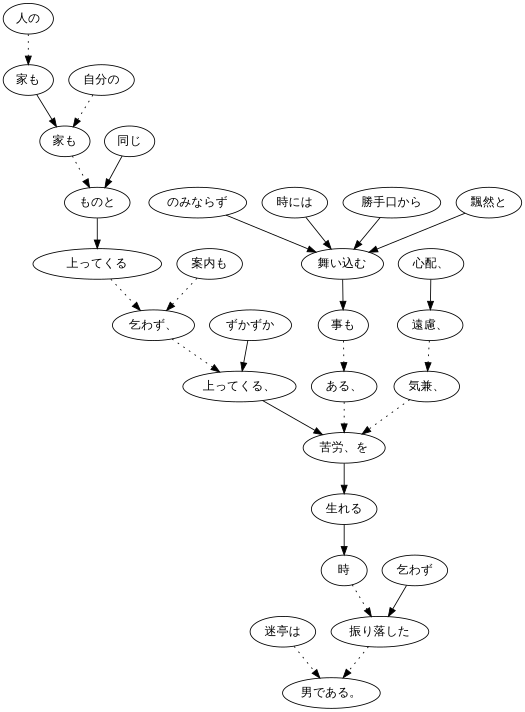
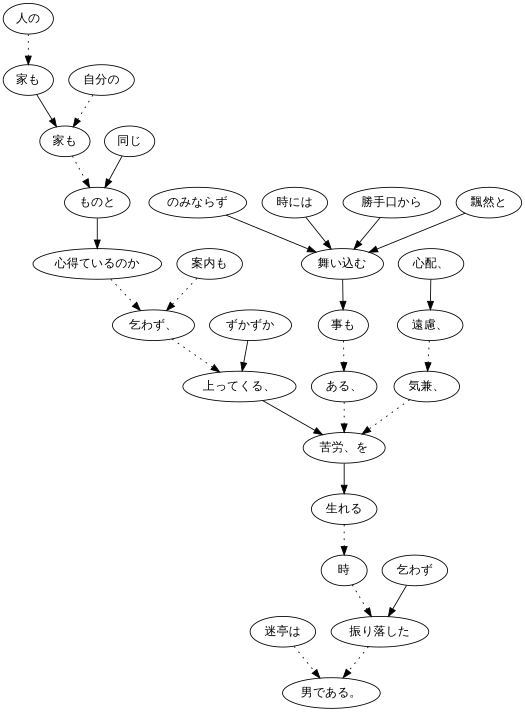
node "上ってくる": label "上ってくる" -> "心得ているのか"
edge "生れる" -> "時": style solid -> dotted
